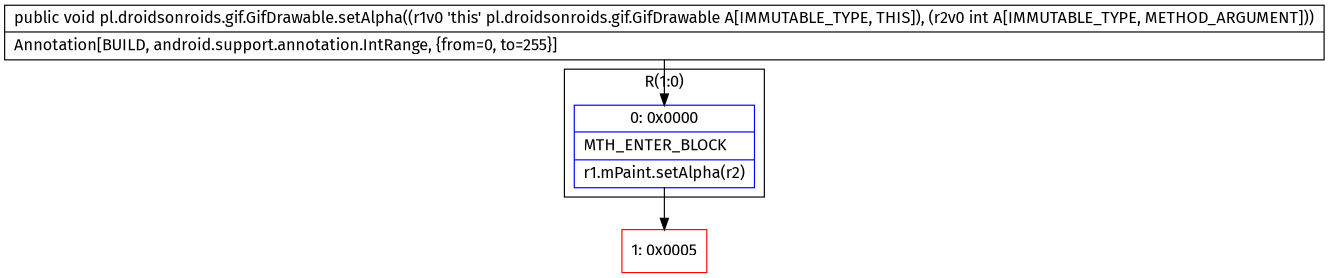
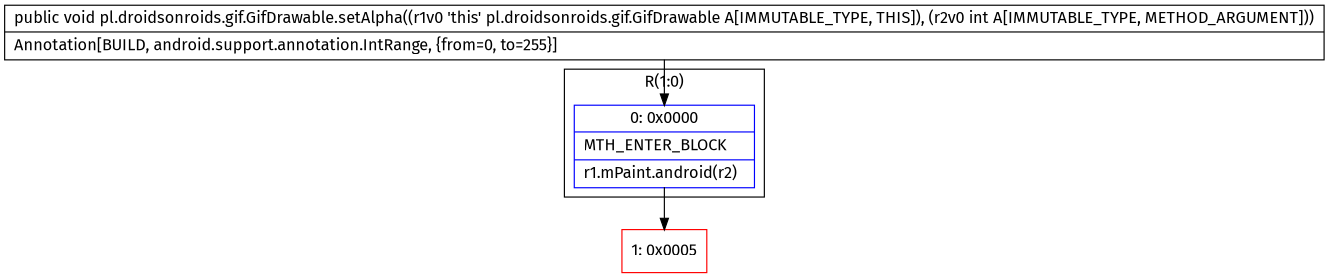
node "0: 0x0000": text "r1.mPaint.setAlpha(r2)" -> "r1.mPaint.android(r2)"
